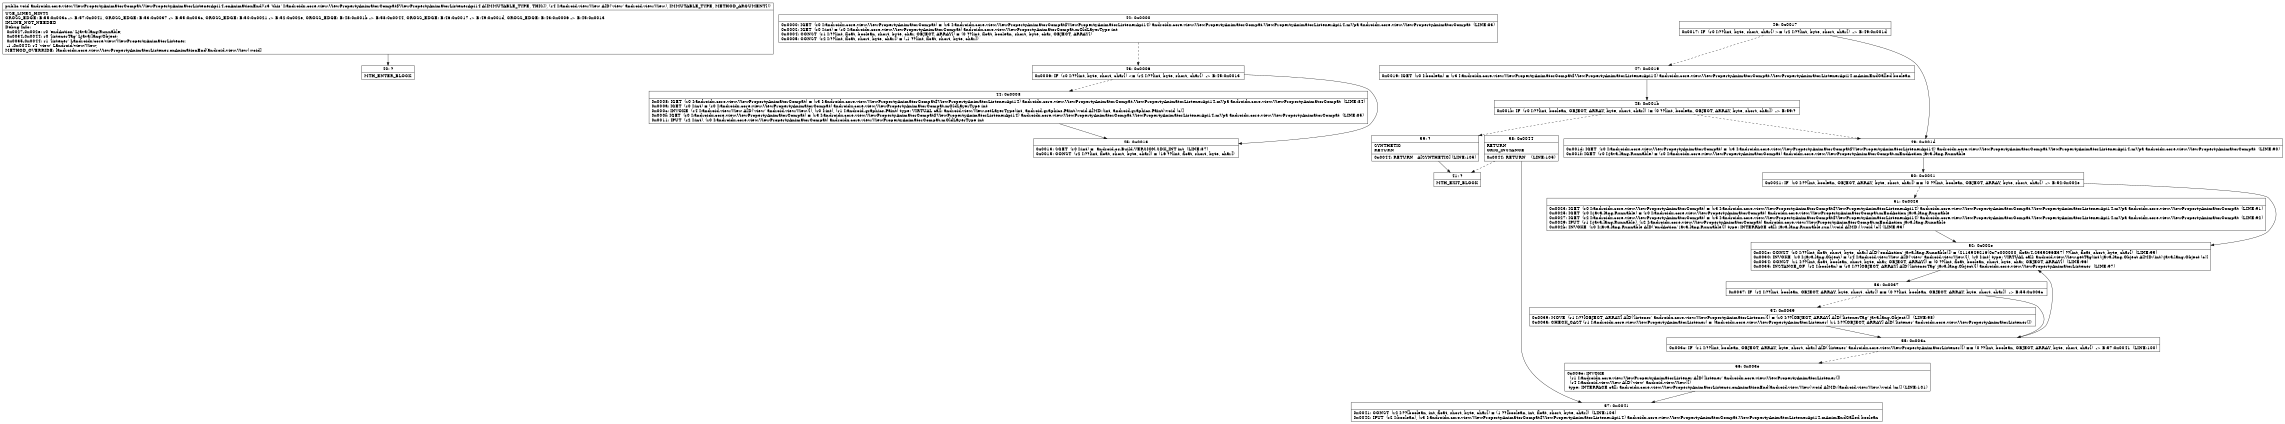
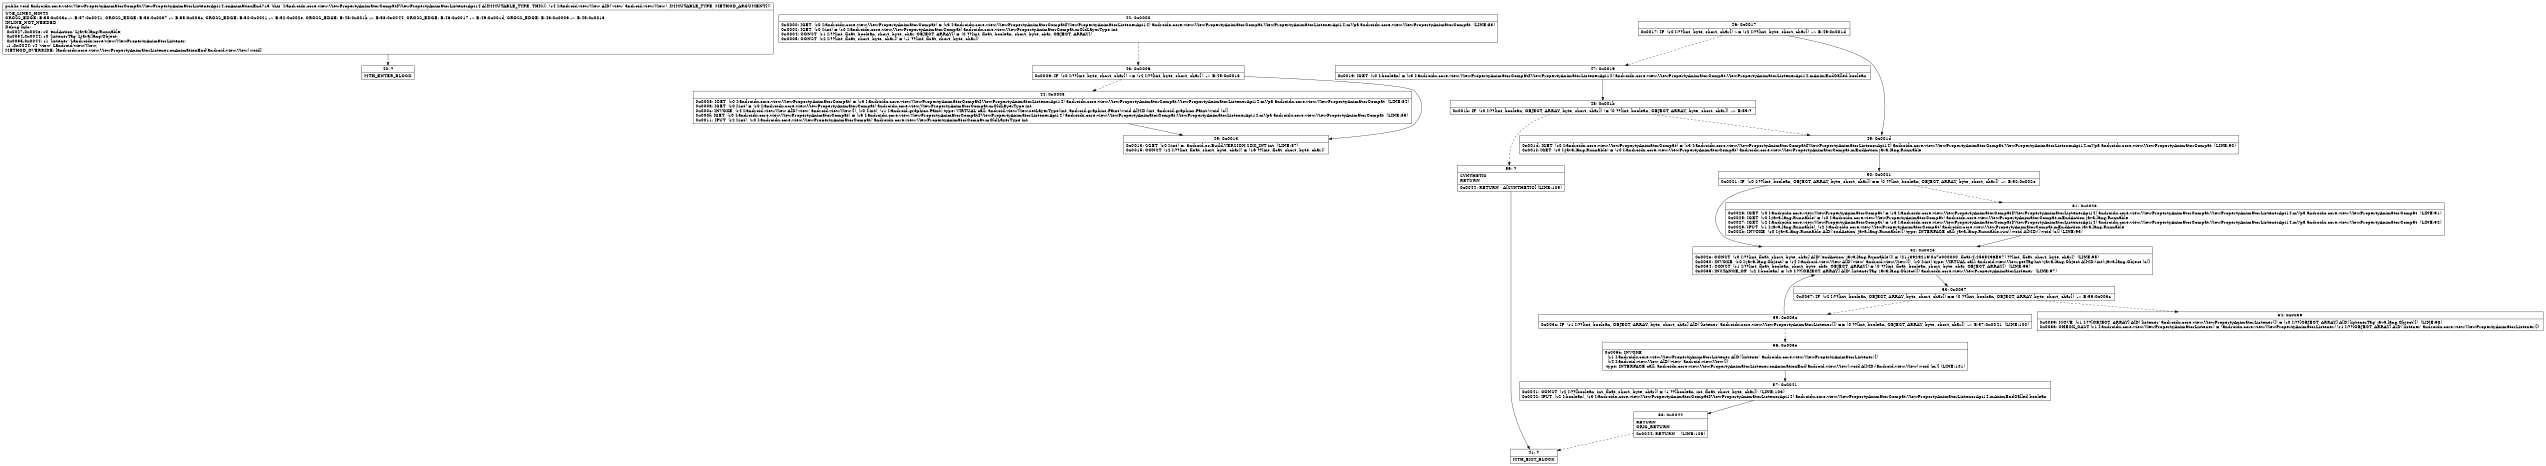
node "58: 0x0044": text "ORIG_INSTANCE" -> "ORIG_RETURN"
edge "58: 0x0044" -> "57: 0x0041": reversed
edge "53: 0x0037" -> "55: 0x003c": style solid -> dashed
edge "54: 0x0039" -> "55: 0x003c": removed
